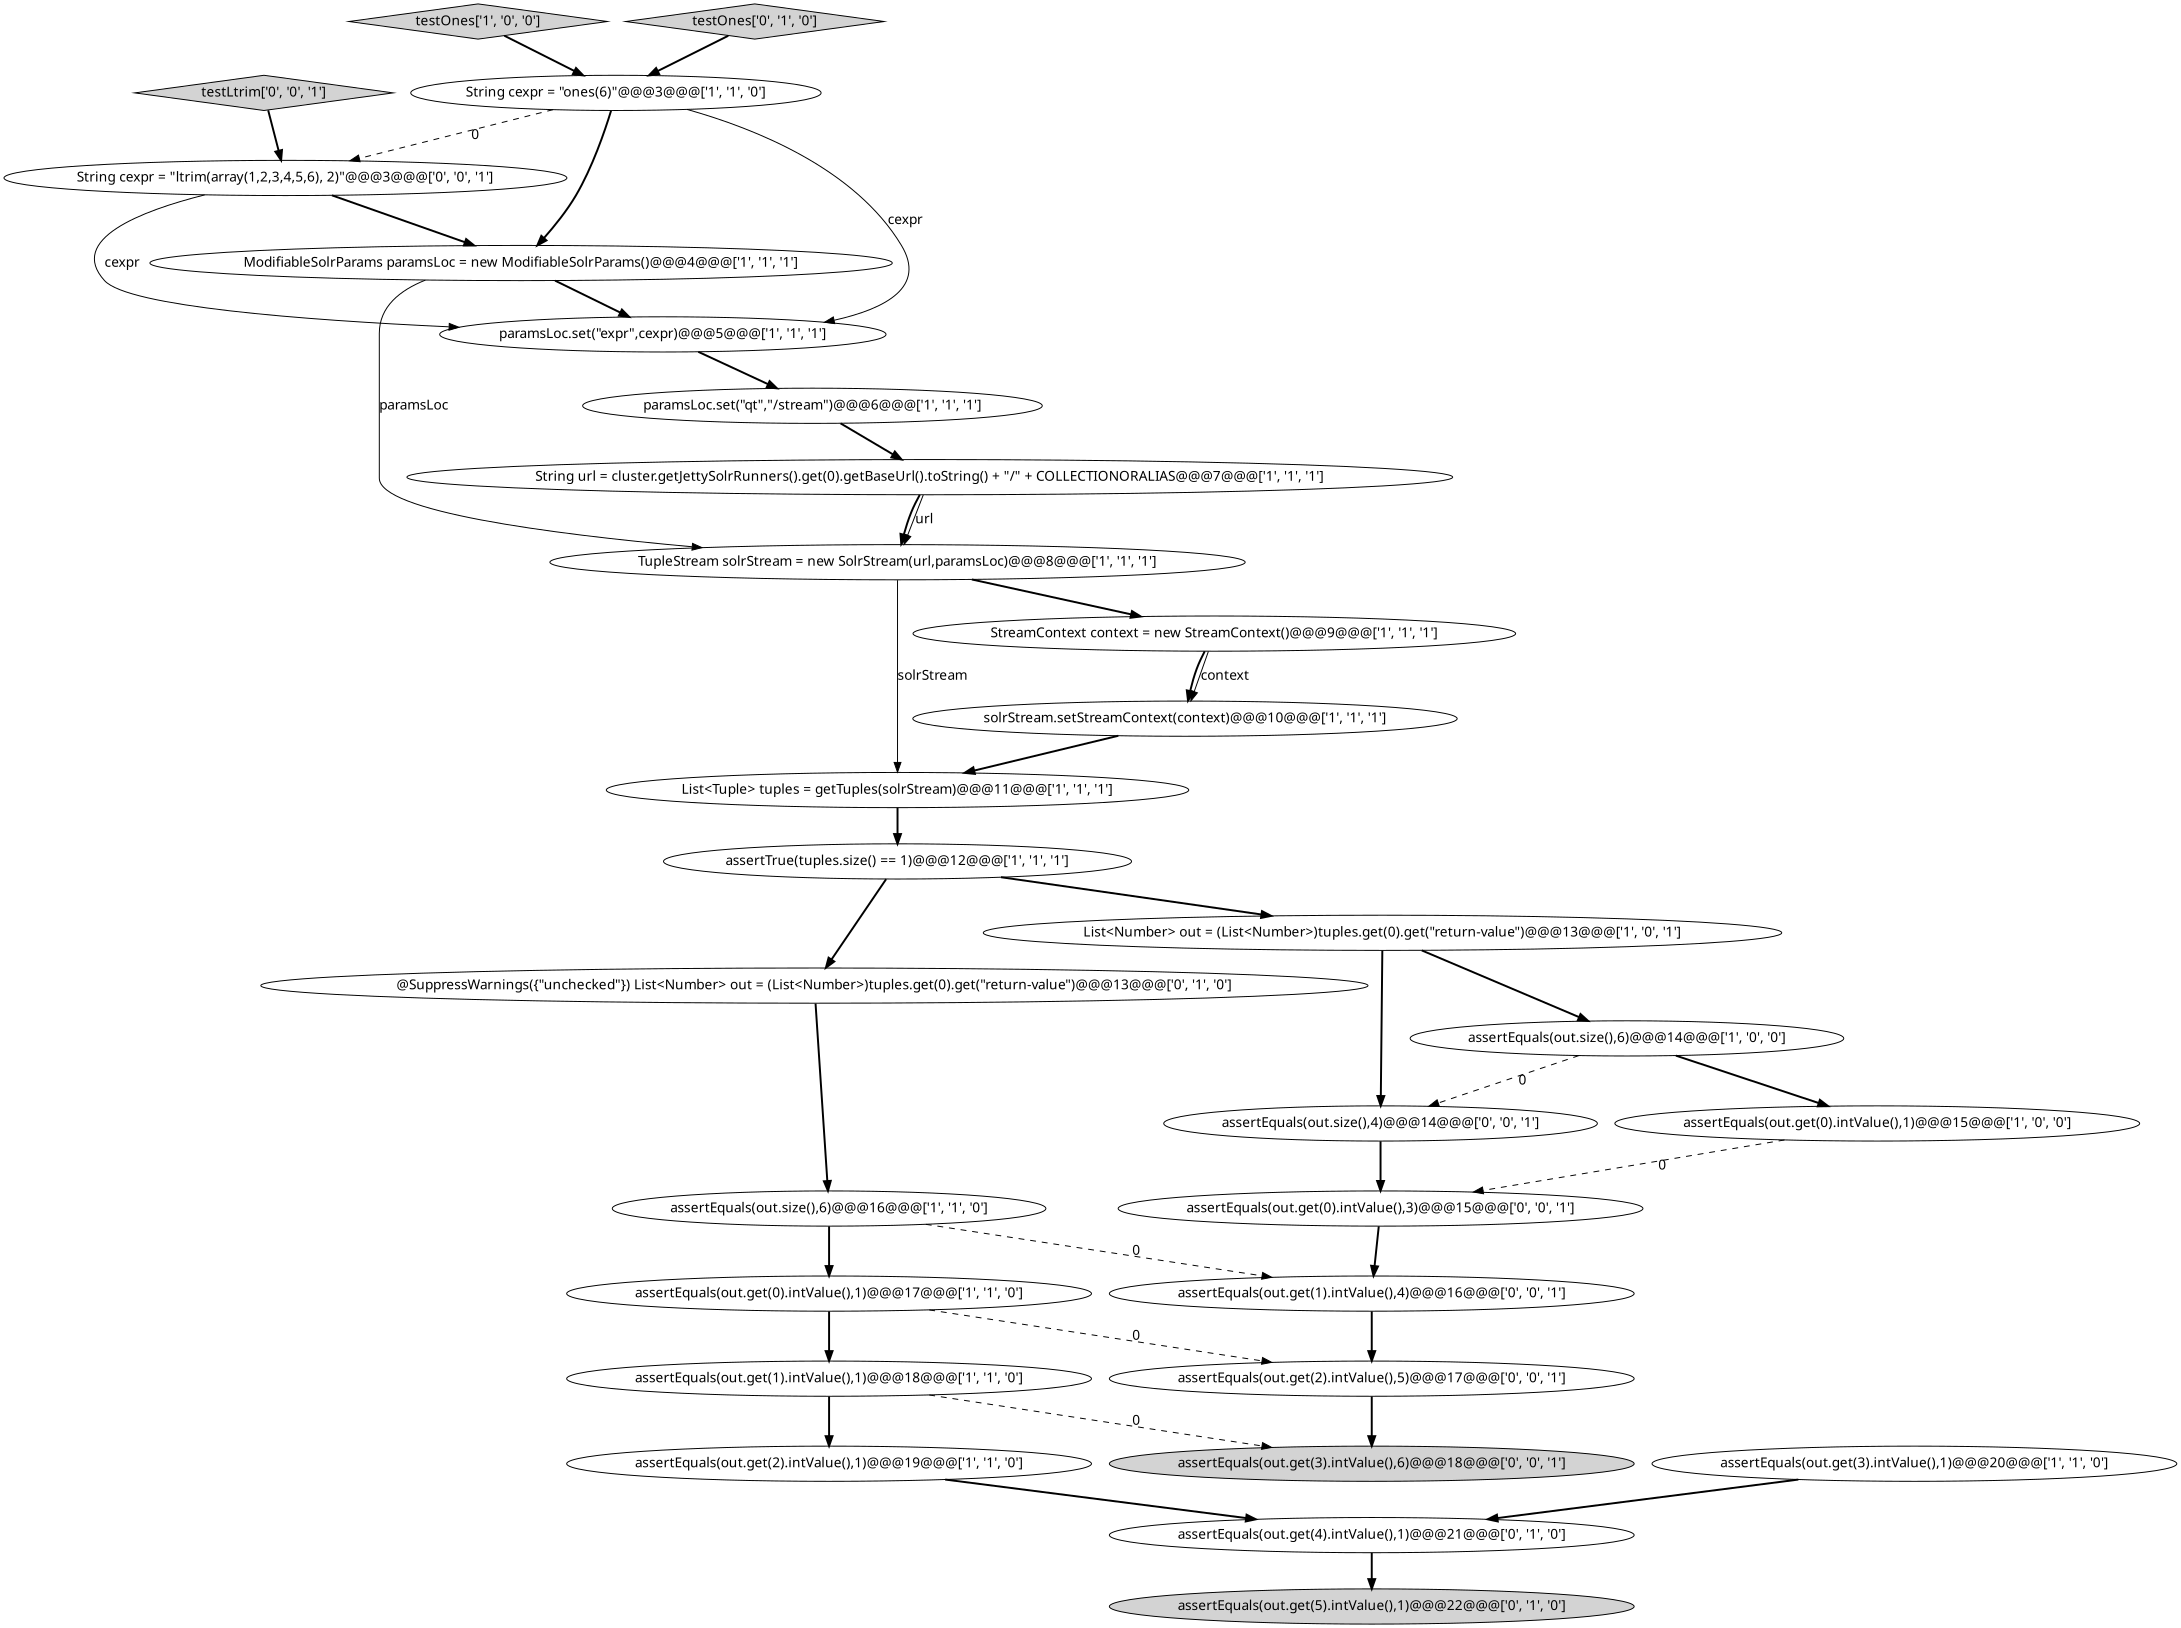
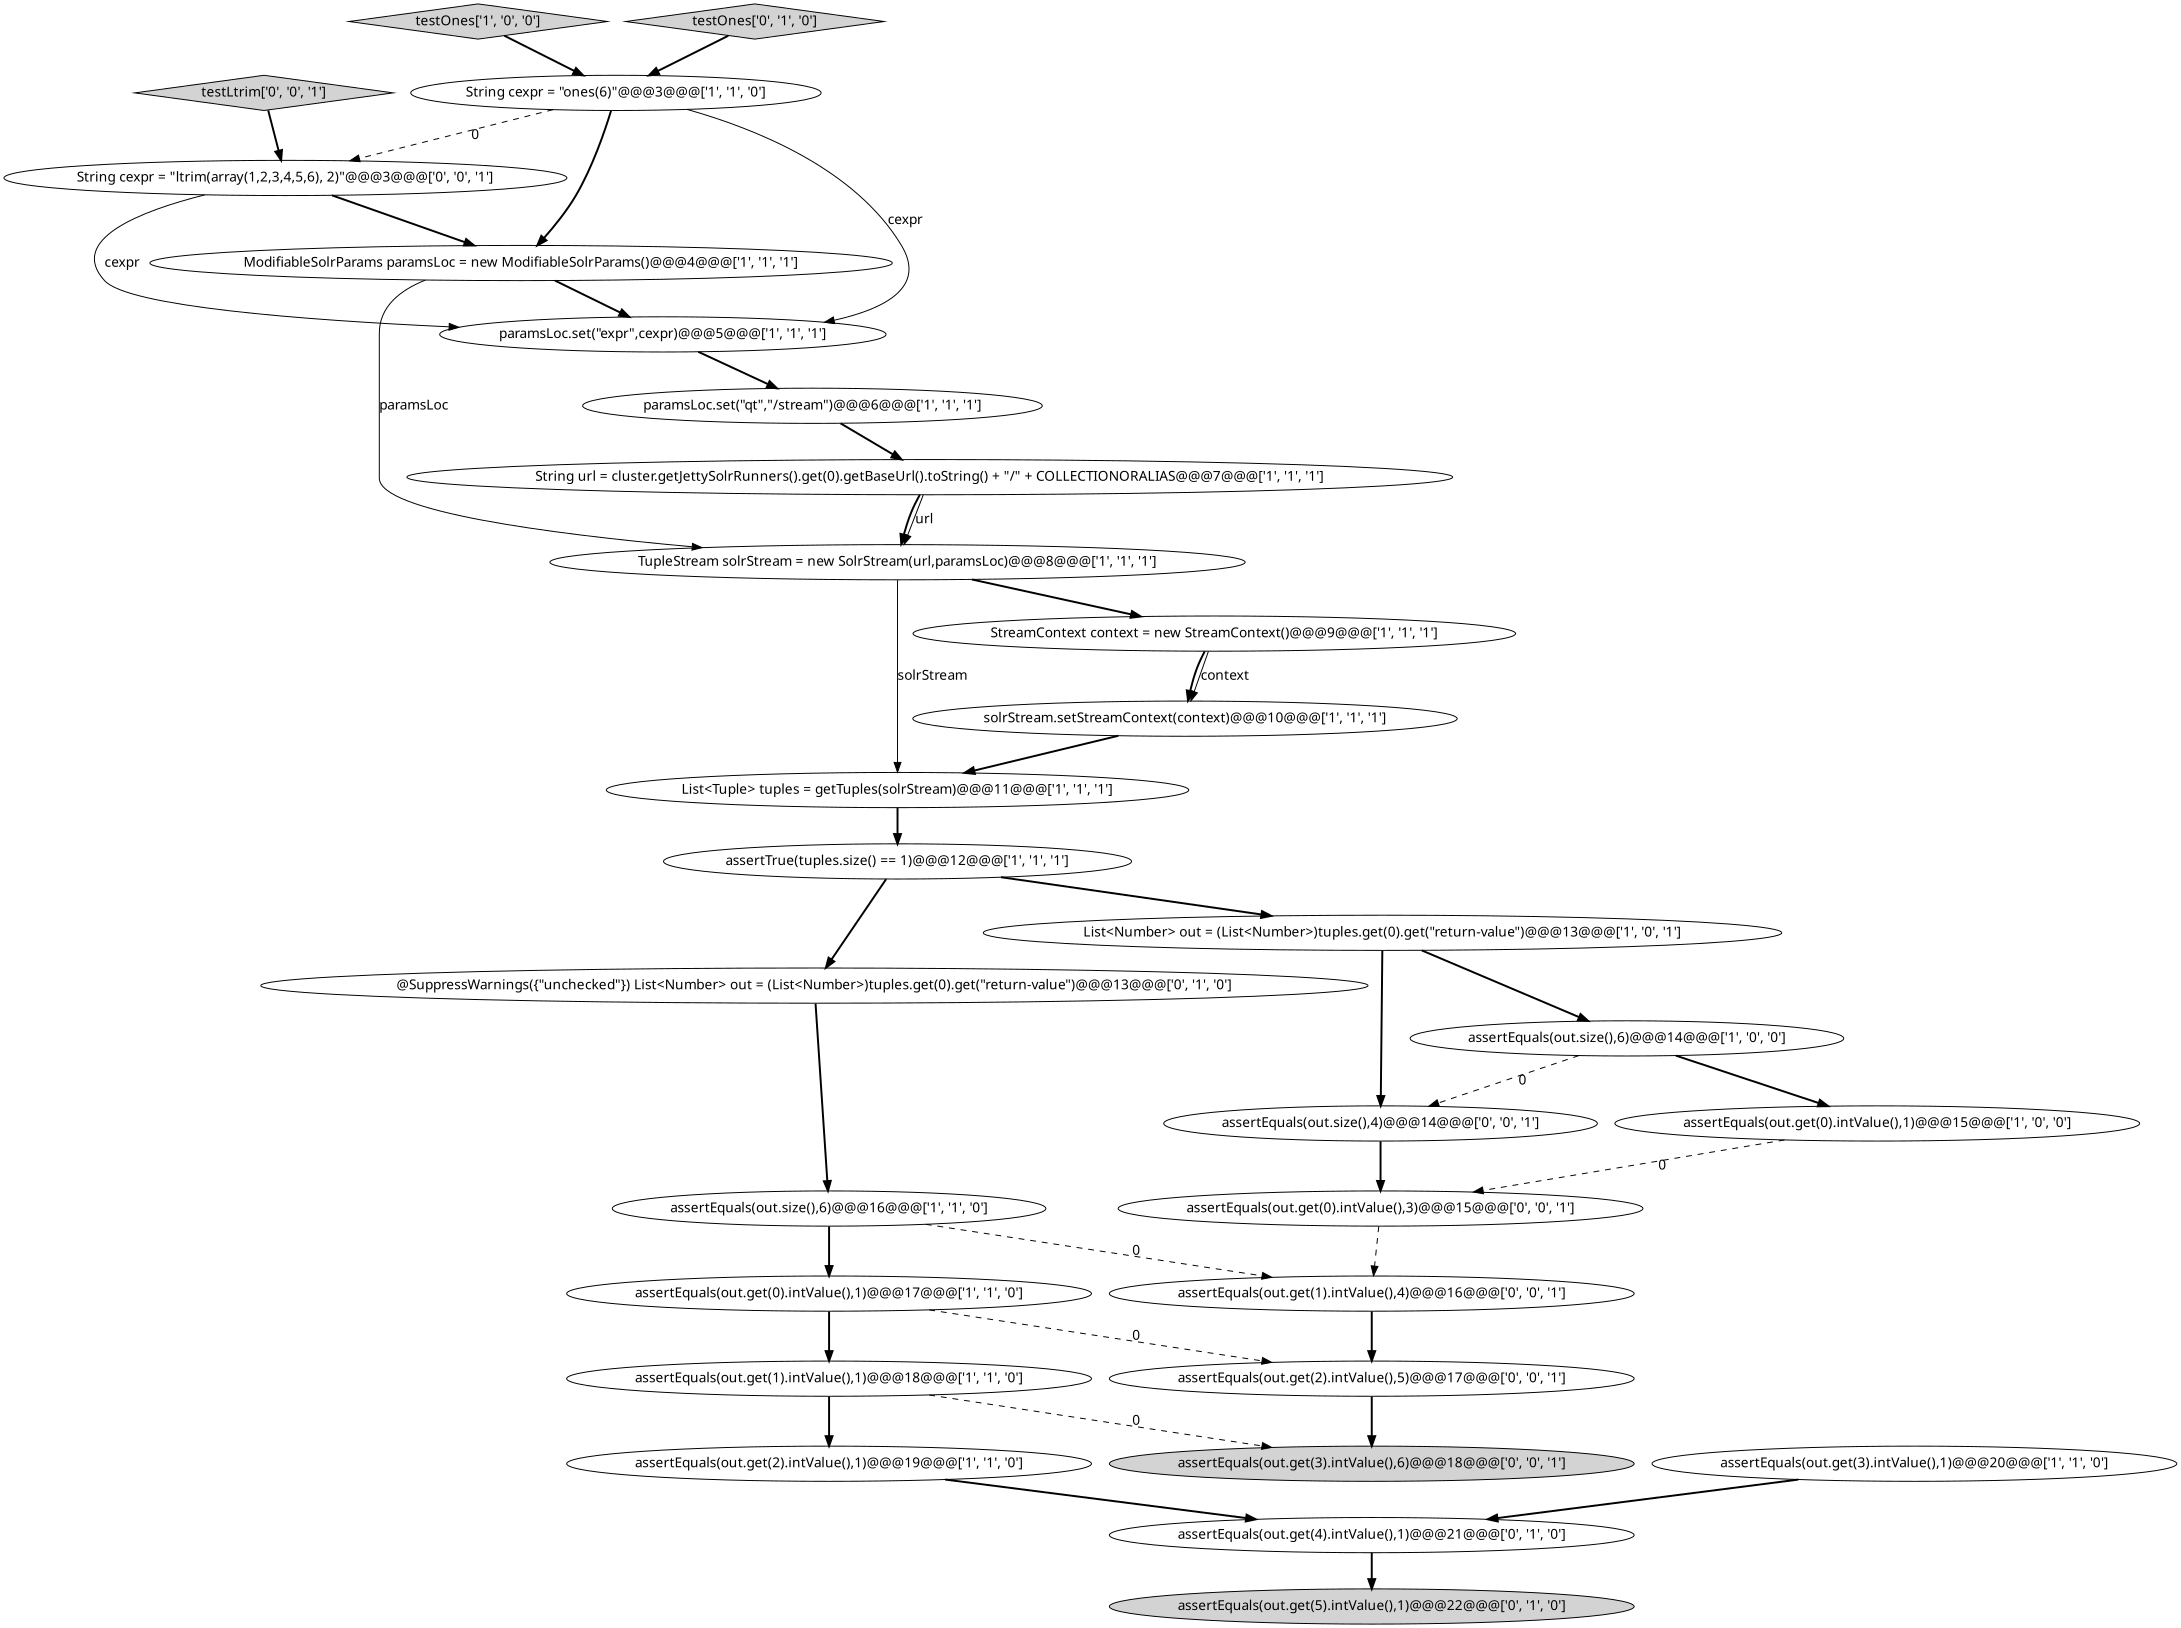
edge "assertEquals(out.get(0).intValue(),3)@@@15@@@['0', '0', '1']" -> "assertEquals(out.get(1).intValue(),4)@@@16@@@['0', '0', '1']": style bold -> dashed
